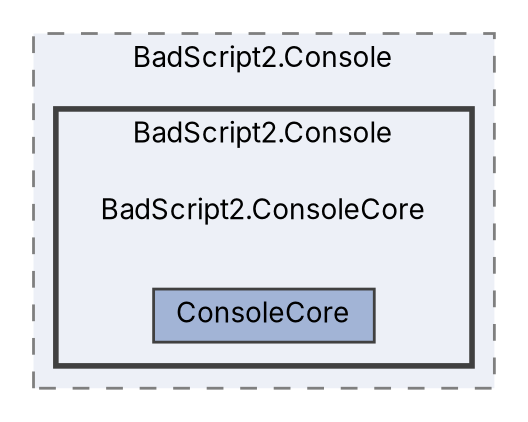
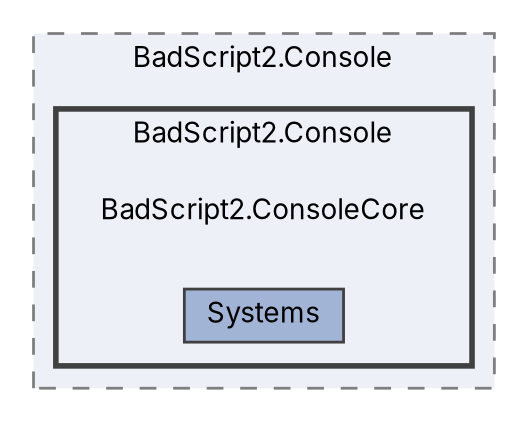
node "ConsoleCore": label "ConsoleCore" -> "Systems"
